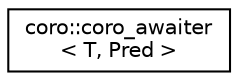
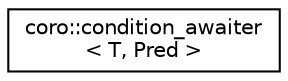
node "coro::coro_awaiter < T, Pred >": label "coro::coro_awaiter < T, Pred >" -> "coro::condition_awaiter < T, Pred >"
